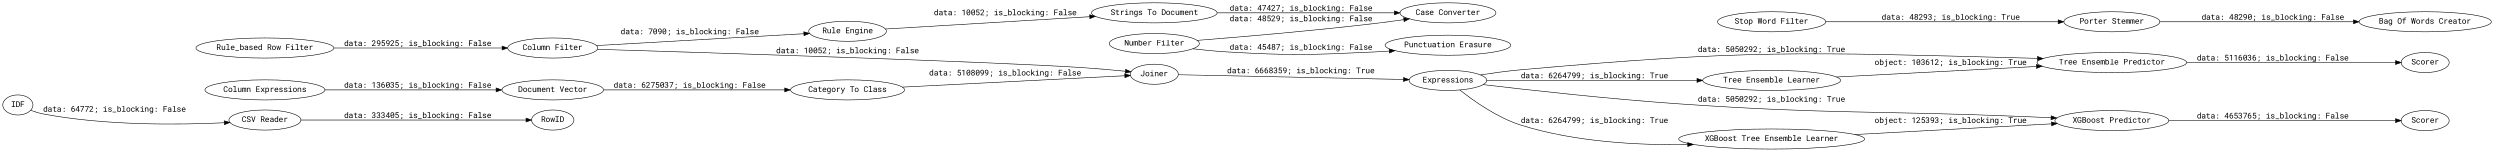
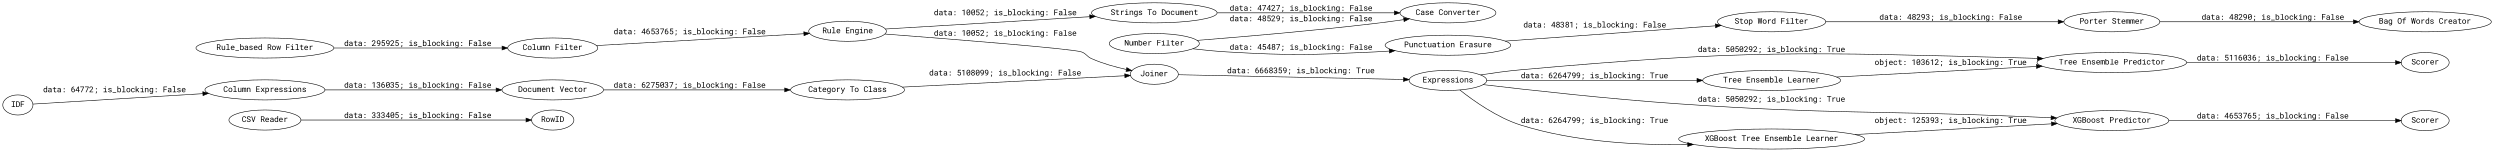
edge "Stop Word Filter" -> "Porter Stemmer": label "data: 48293; is_blocking: True" -> "data: 48293; is_blocking: False"
edge "Column Filter" -> "Rule Engine": label "data: 7090; is_blocking: False" -> "data: 4653765; is_blocking: False"
edge "Punctuation Erasure" -> "Stop Word Filter": added, label "data: 48381; is_blocking: False"
edge "Column Filter" -> "Joiner": now "Rule Engine" -> "Joiner"
edge "IDF" -> "CSV Reader": now "IDF" -> "Column Expressions"
